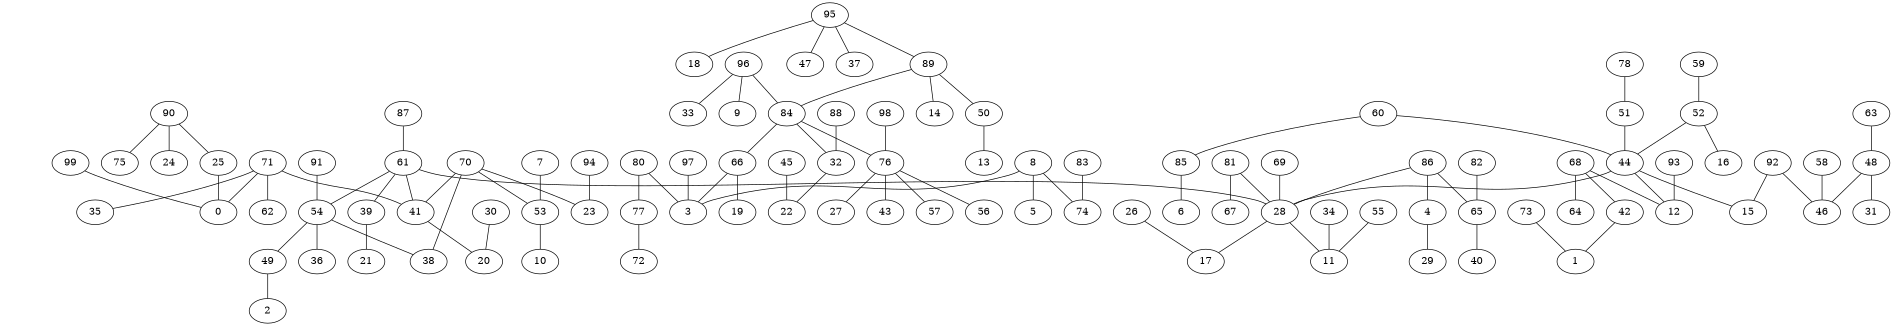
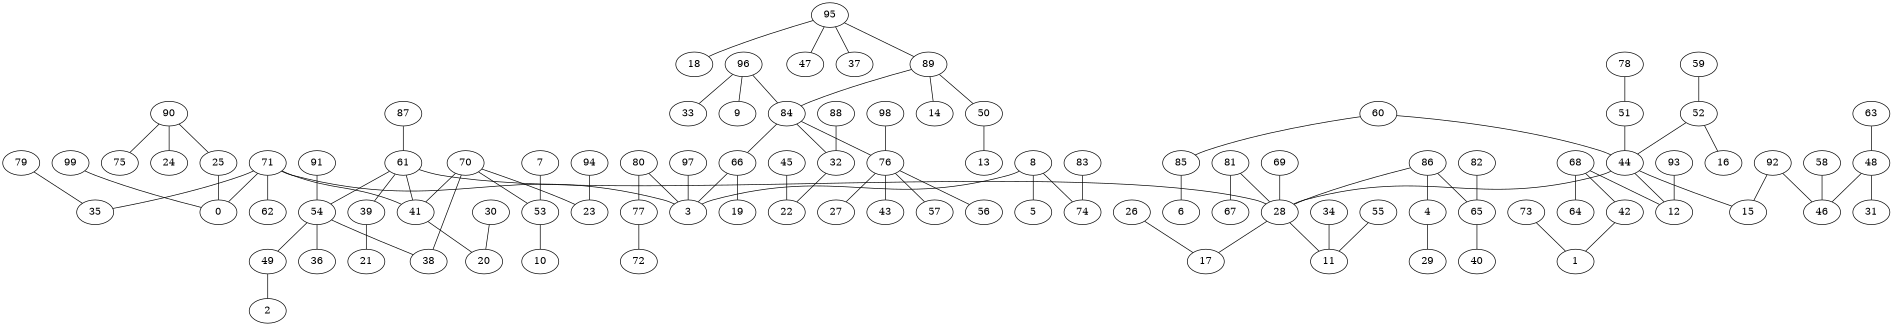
node "79": added
edge "71" -- "3": added
